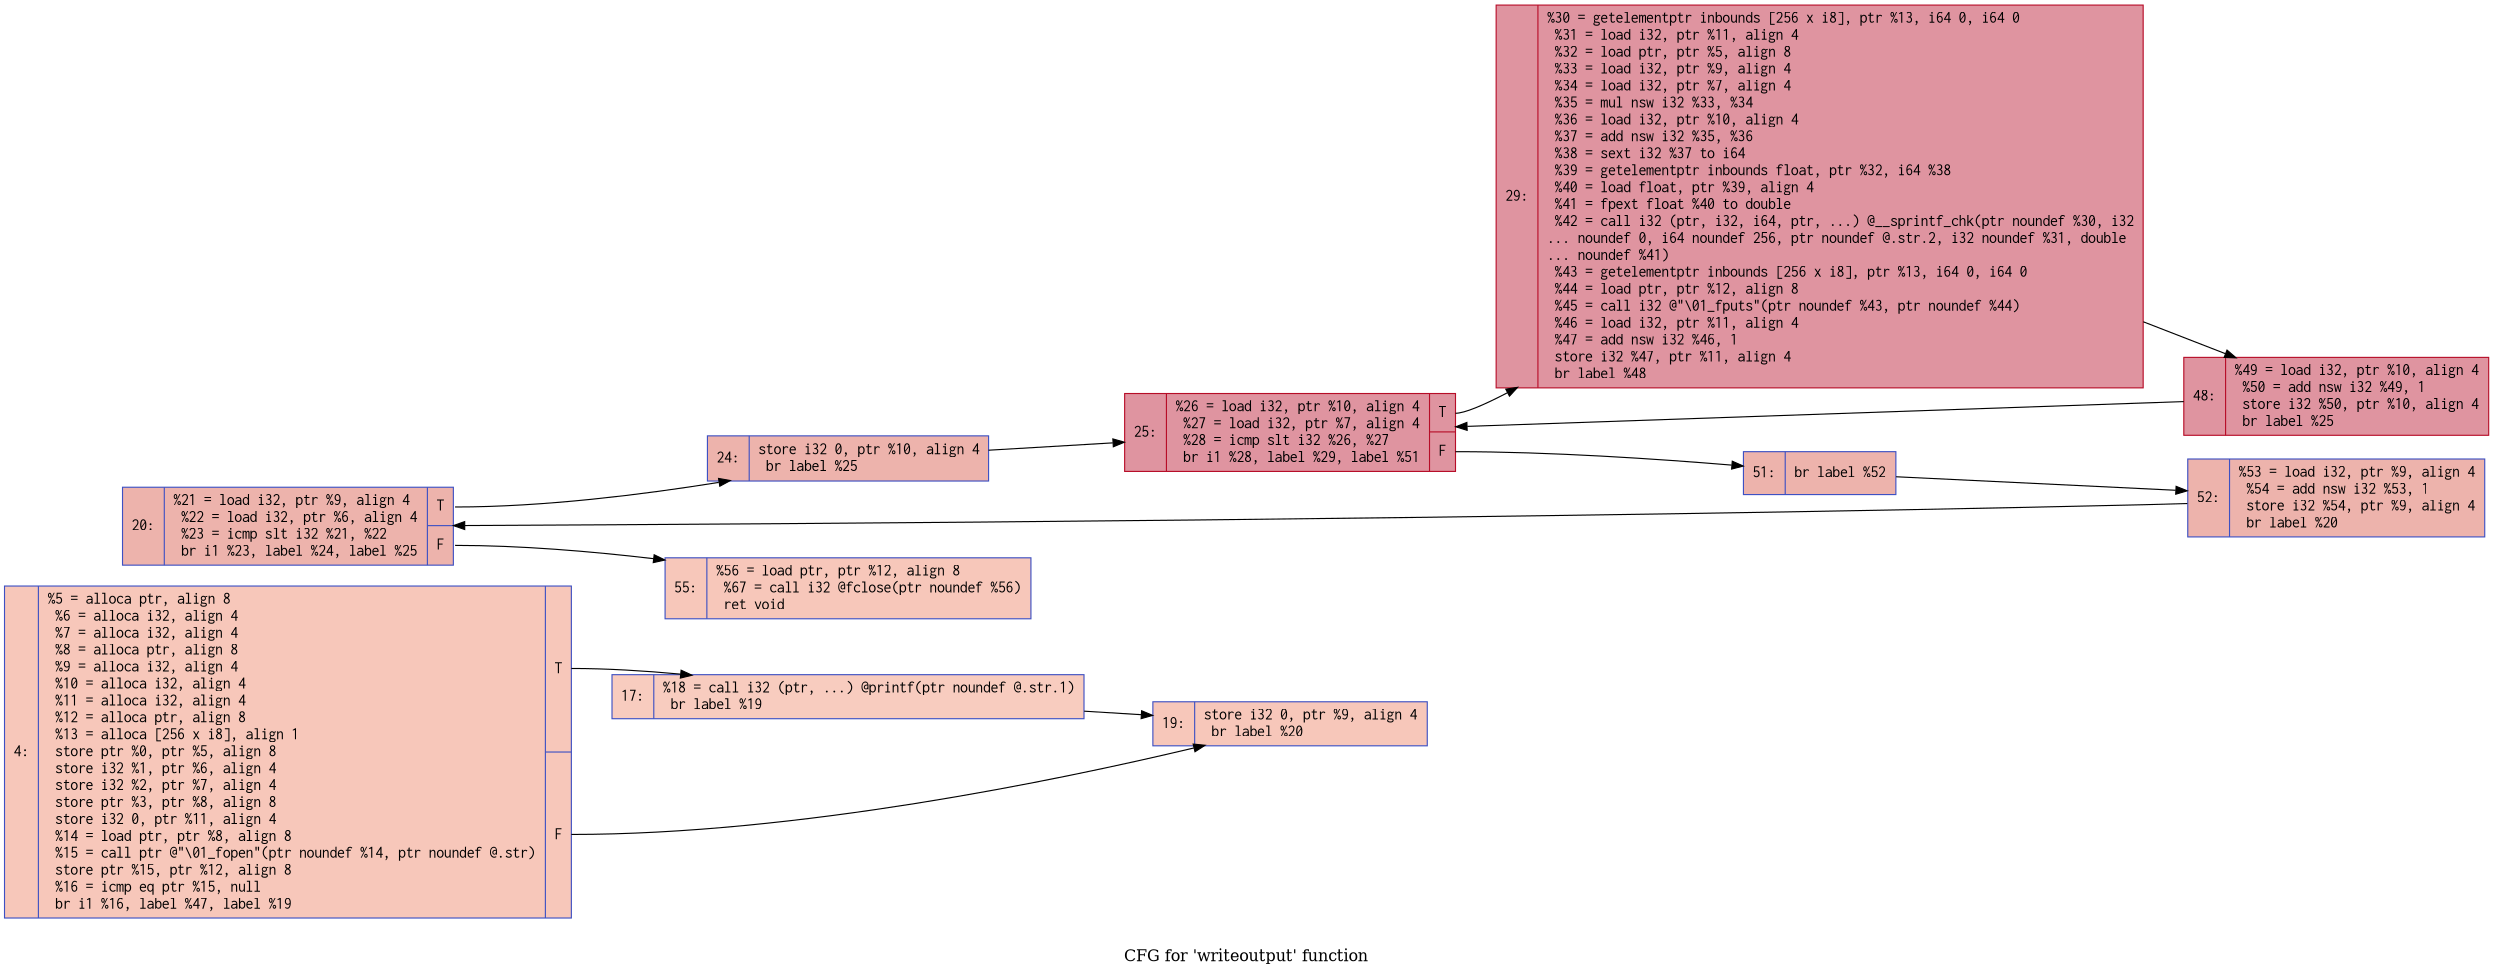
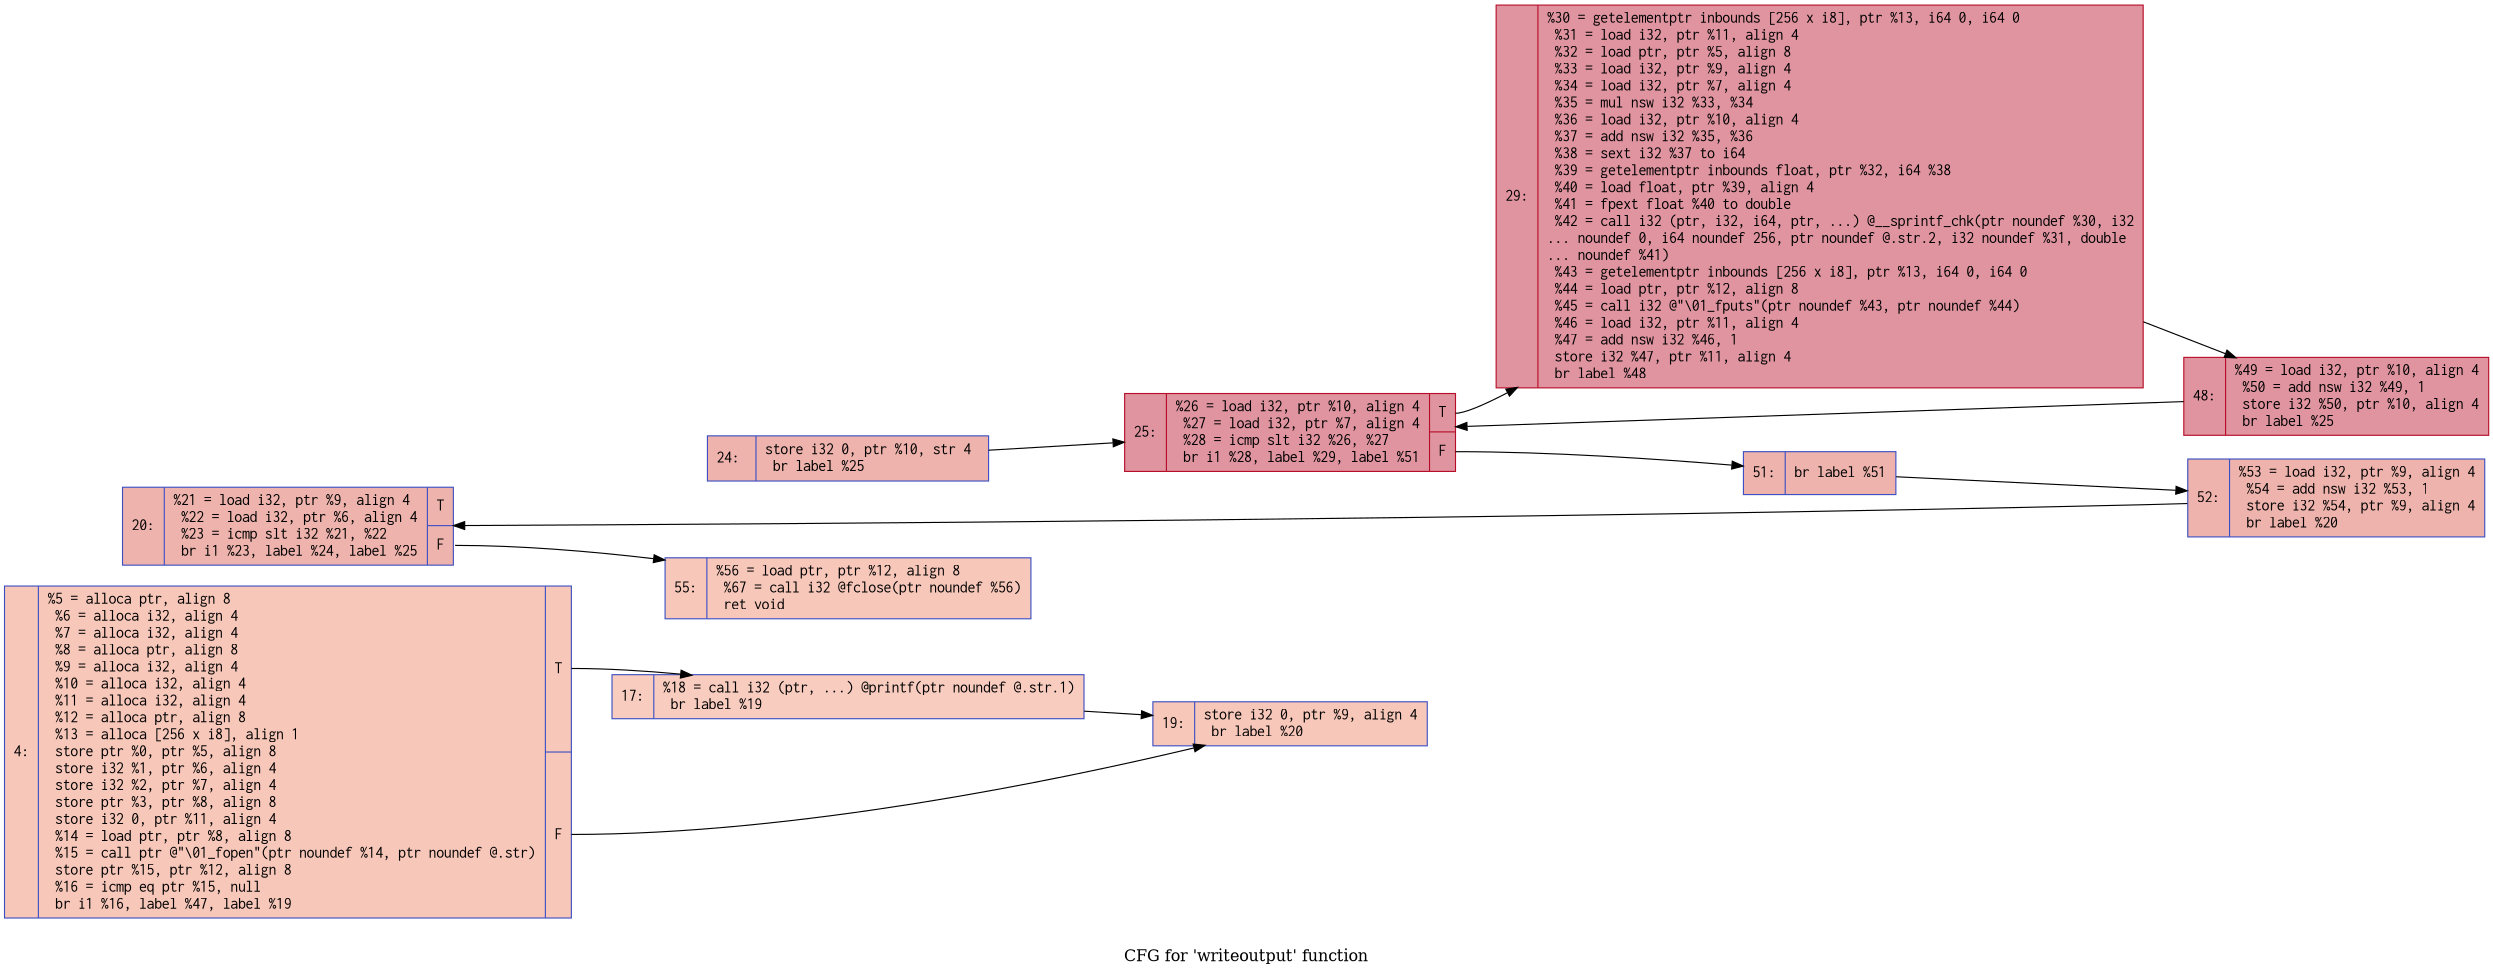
node "24:": text "store i32 0, ptr %10, align 4" -> "store i32 0, ptr %10, str 4"
node "51:": text "br label %52" -> "br label %51"
edge "20:" -> "24:": removed
